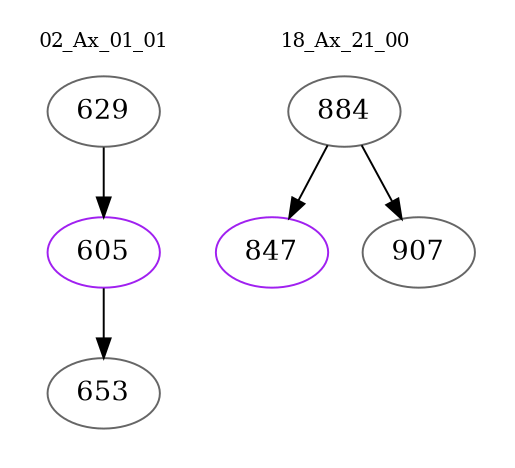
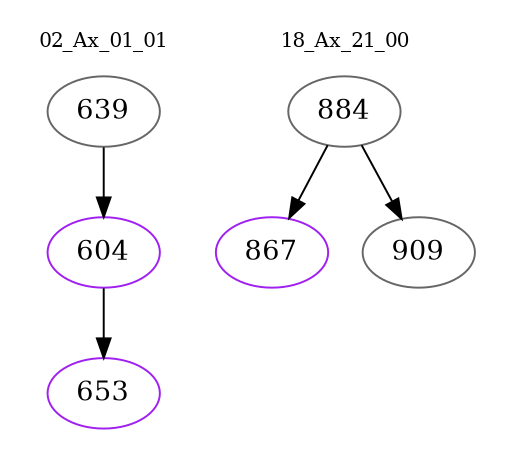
node "629": label "629" -> "639"
node "605": label "605" -> "604"
node "847": label "847" -> "867"
node "907": label "907" -> "909"
node "653": color gray40 -> purple
